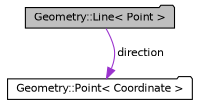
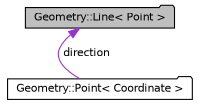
edge "Geometry::Line< Point >" -> "Geometry::Point< Coordinate >": reversed
